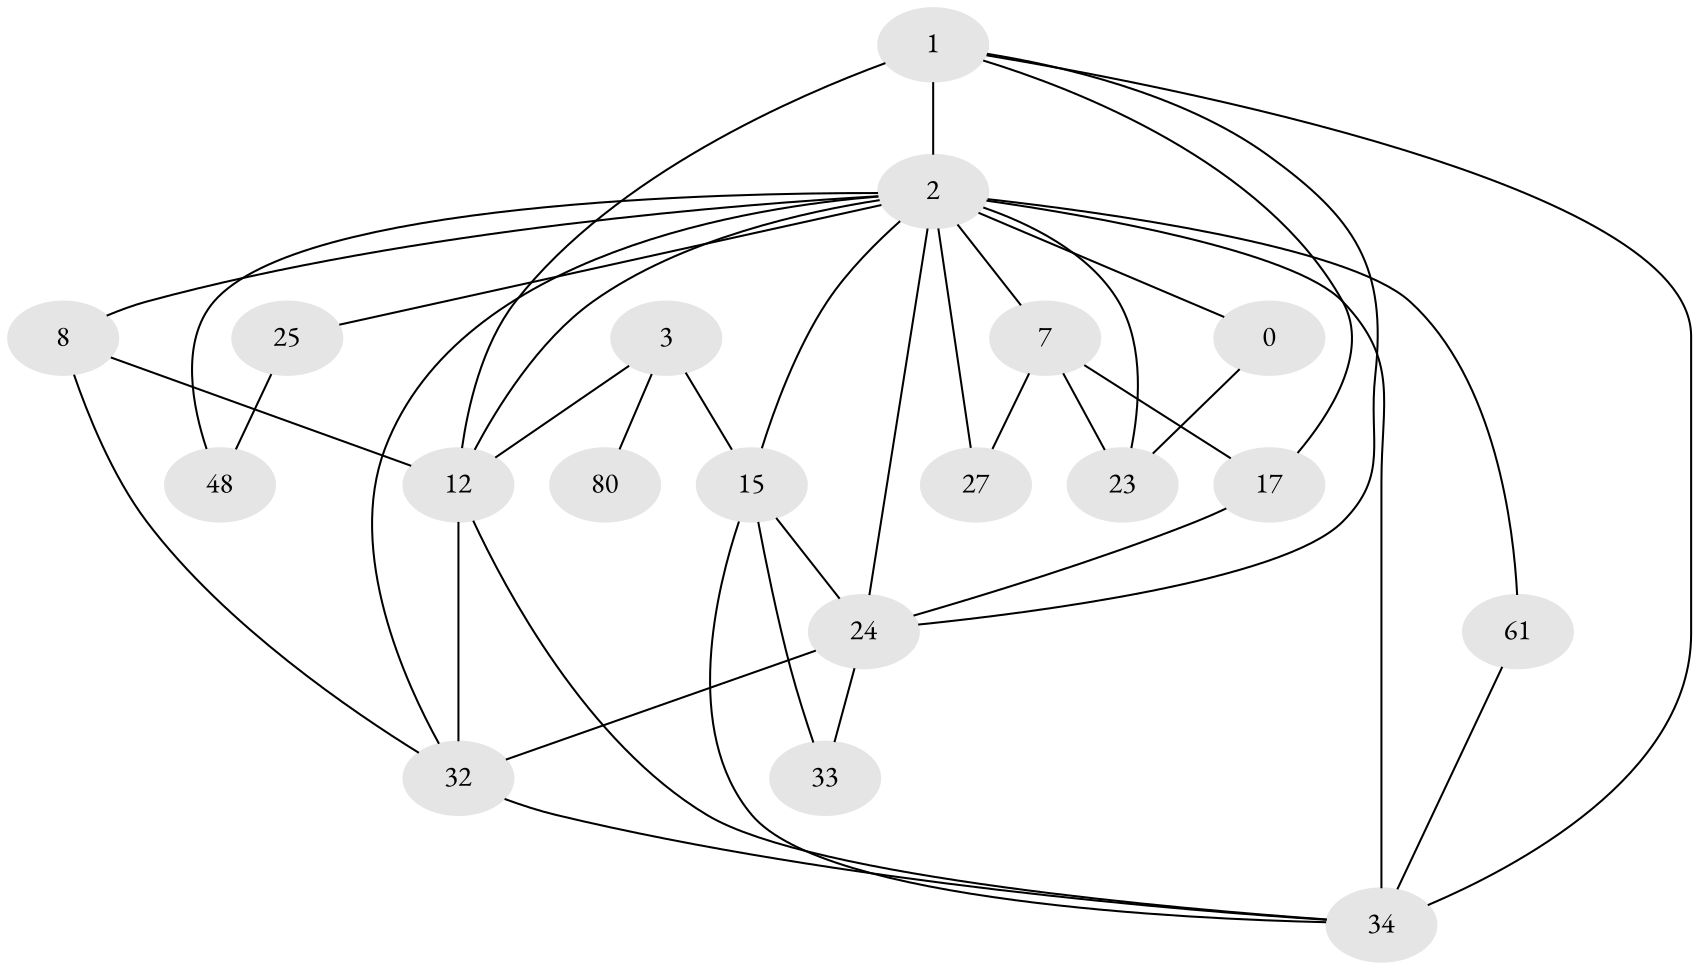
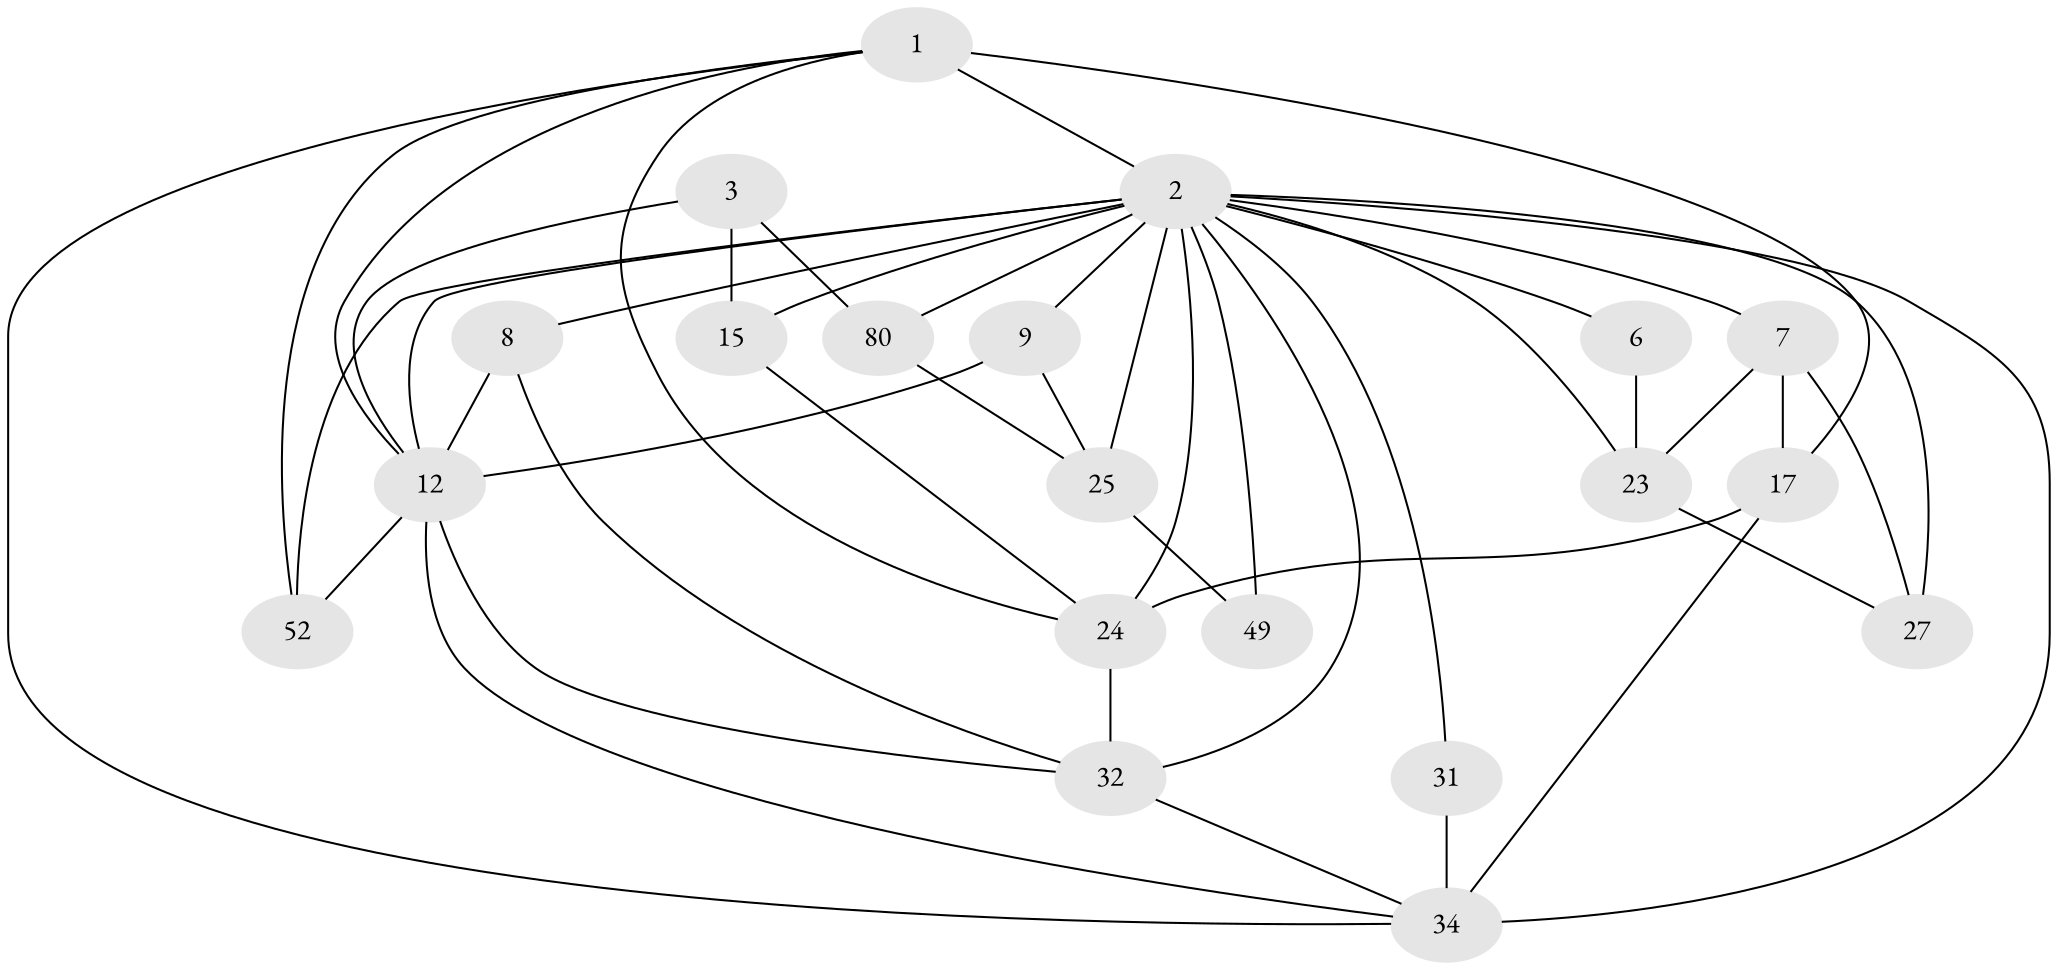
edge "2" -- "80": added
node "9": added
node "0": label "0" -> "6"
edge "80" -- "25": added
node "48": label "48" -> "49"
edge "23" -- "27": added
node "52": added
node "61": label "61" -> "31"
node "33": removed
edge "15" -- "34": now "17" -- "34"
